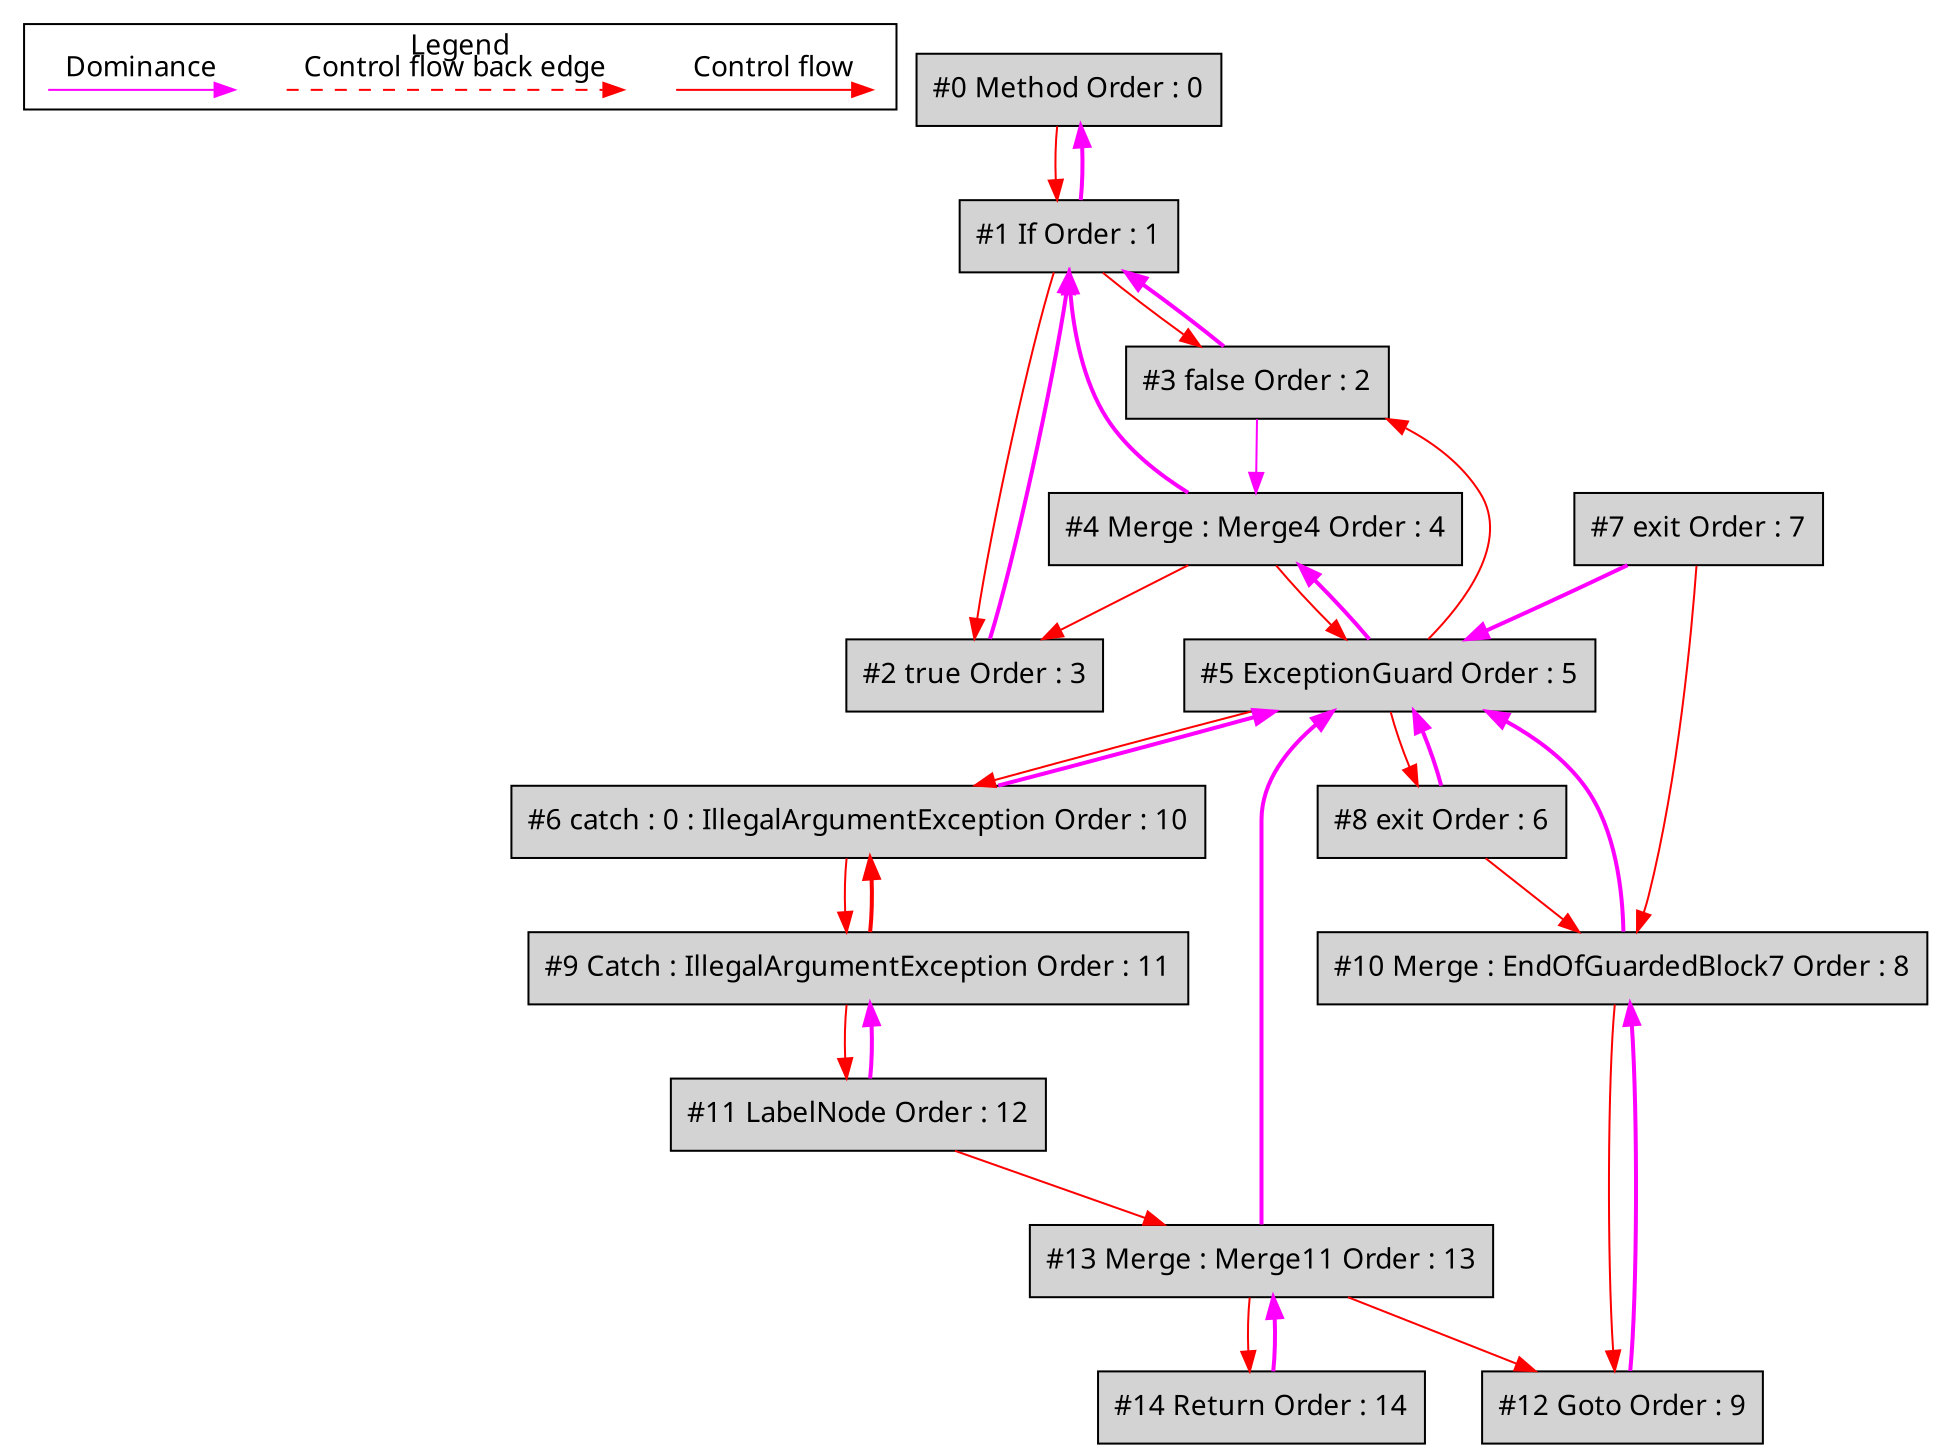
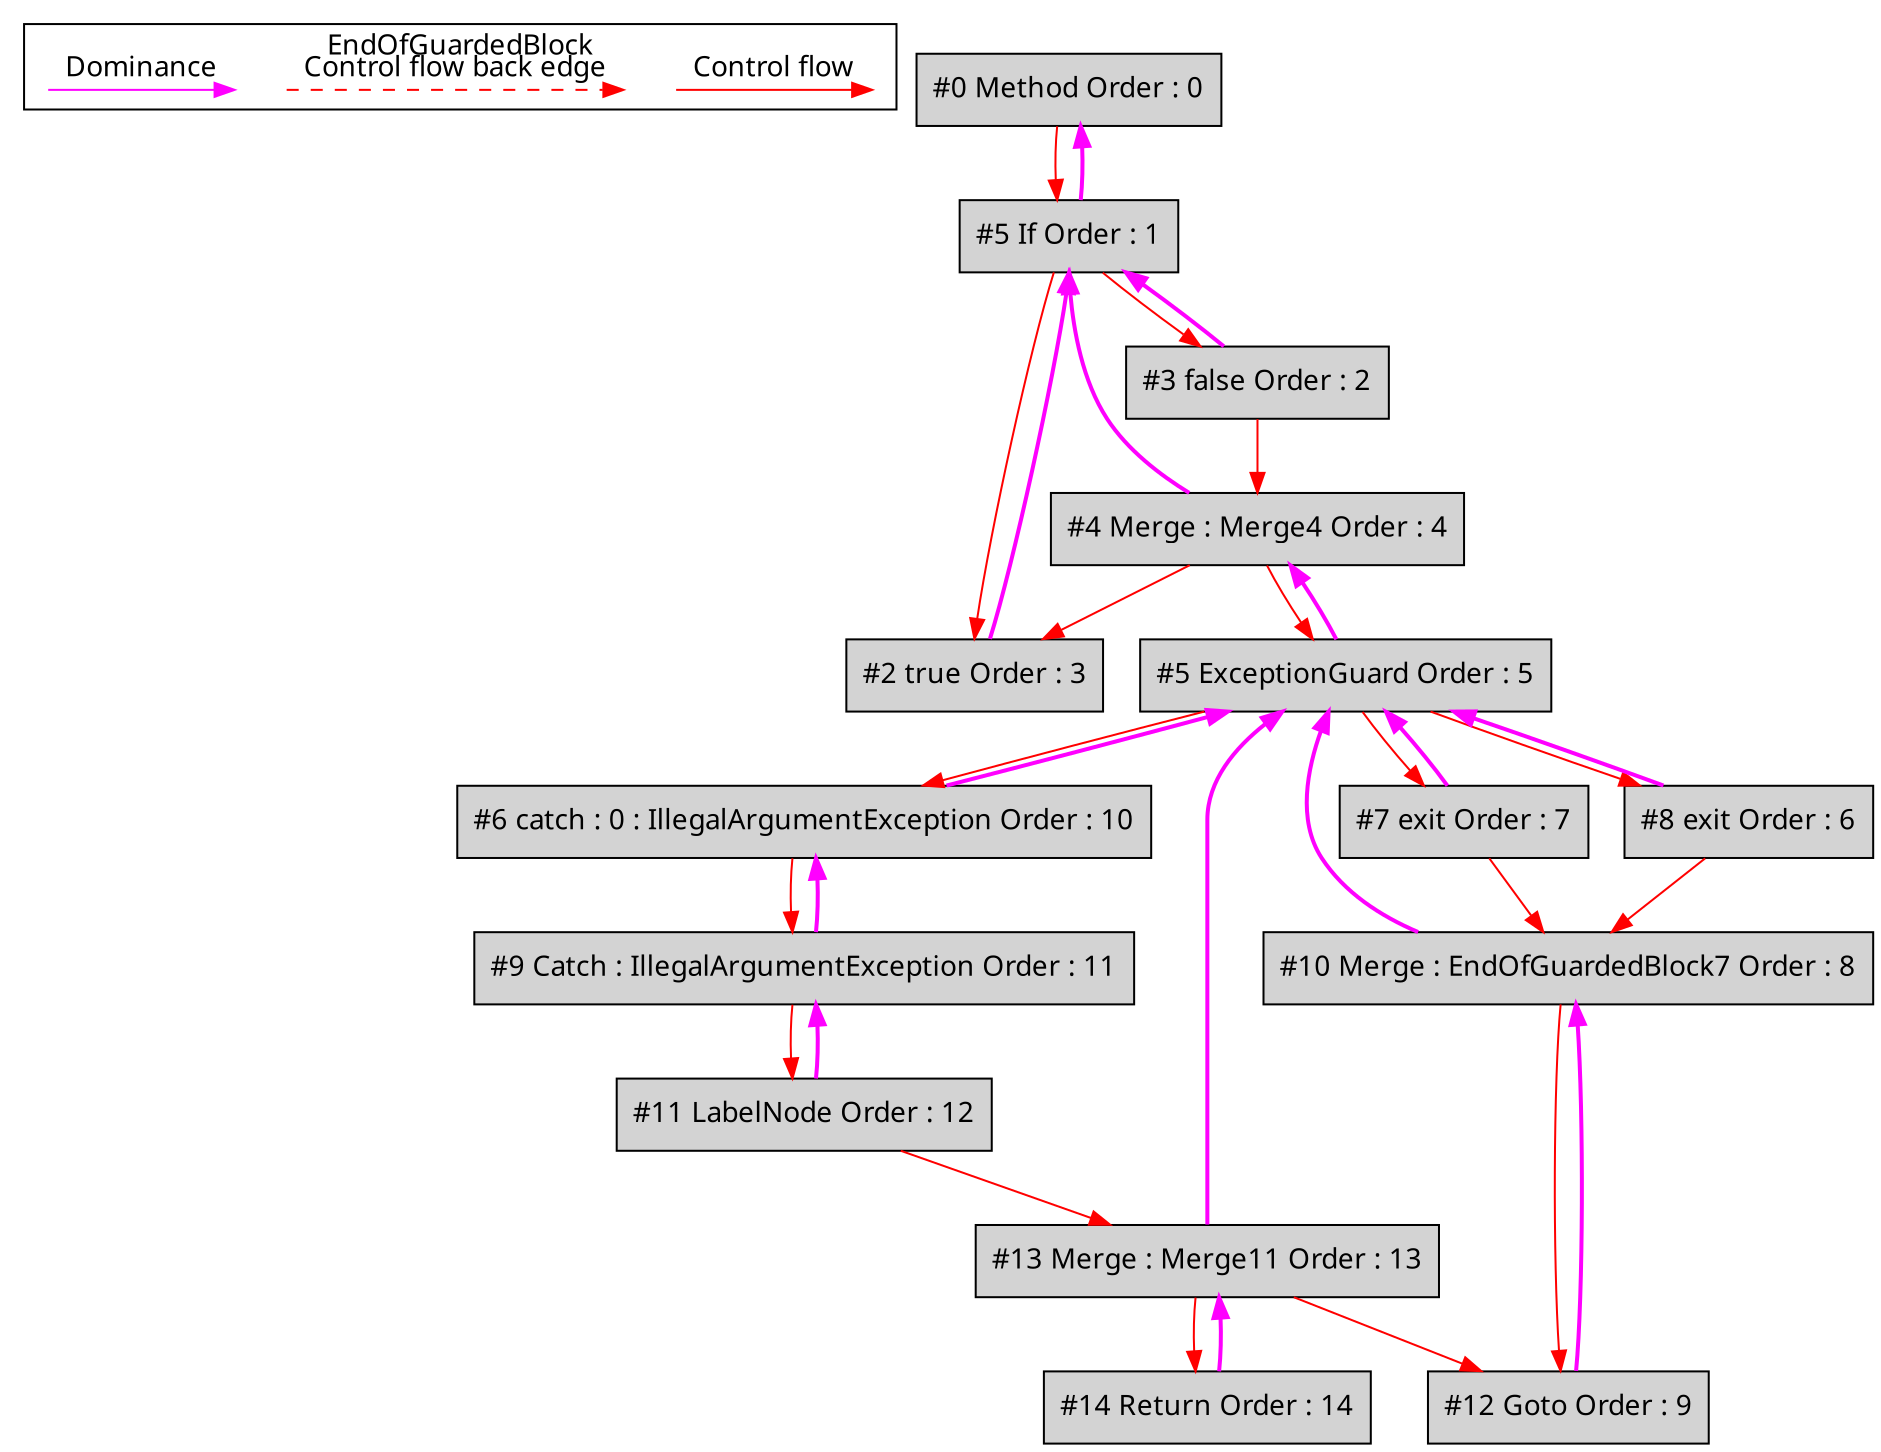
cluster "Legend": label "Legend" -> "EndOfGuardedBlock"
node "#1 If Order : 1": label "#1 If Order : 1" -> "#5 If Order : 1"
edge "#3 false Order : 2" -> "#4 Merge : Merge4 Order : 4": color fuchsia -> red
edge "#5 ExceptionGuard Order : 5" -> "#3 false Order : 2": now "#5 ExceptionGuard Order : 5" -> "#7 exit Order : 7"
edge "#9 Catch : IllegalArgumentException Order : 11" -> "#6 catch : 0 : IllegalArgumentException Order : 10": color red -> fuchsia
